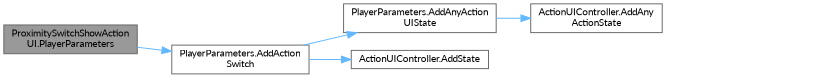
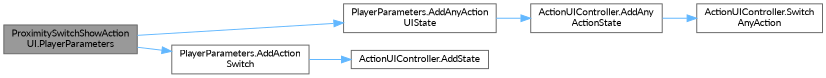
node "ActionUIController.Switch AnyAction": added
edge "PlayerParameters.AddAction Switch" -> "PlayerParameters.AddAnyAction UIState": now "ProximitySwitchShowAction UI.PlayerParameters" -> "PlayerParameters.AddAnyAction UIState"
